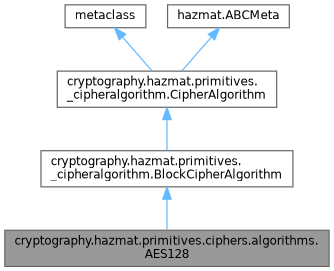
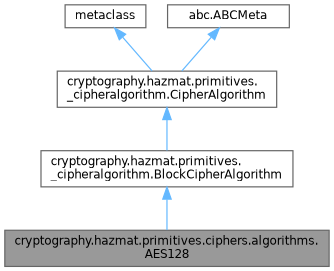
node "hazmat.ABCMeta": label "hazmat.ABCMeta" -> "abc.ABCMeta"
